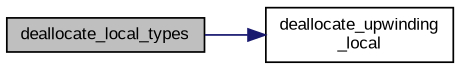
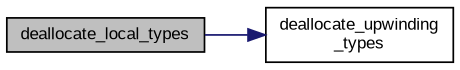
node "deallocate_upwinding _local": label "deallocate_upwinding _local" -> "deallocate_upwinding _types"
